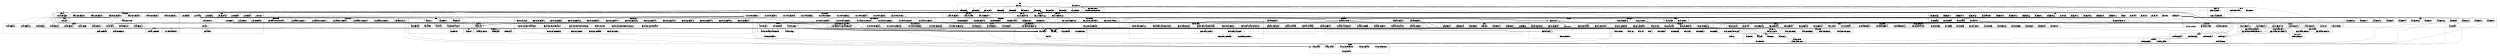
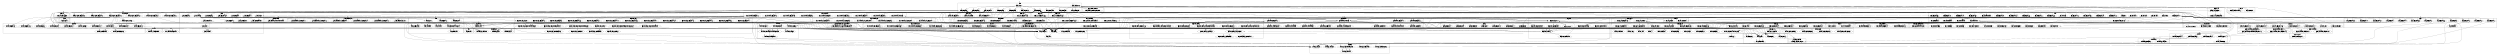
node "Carp::MoreUtils::bootstrap": label "Carp::MoreUtils::bootstrap" -> "List::MoreUtils::bootstrap"
cluster "JSON::Util::XS": label "JSON::Util::XS" -> "JSON::Backend::XS"
node "DynaLoader::CORE:ftfile": removed
node "DBD::Pg::dr::CORE:module": label "DBD::Pg::dr::CORE:module" -> "DBD::Pg::dr::CORE:subst"
